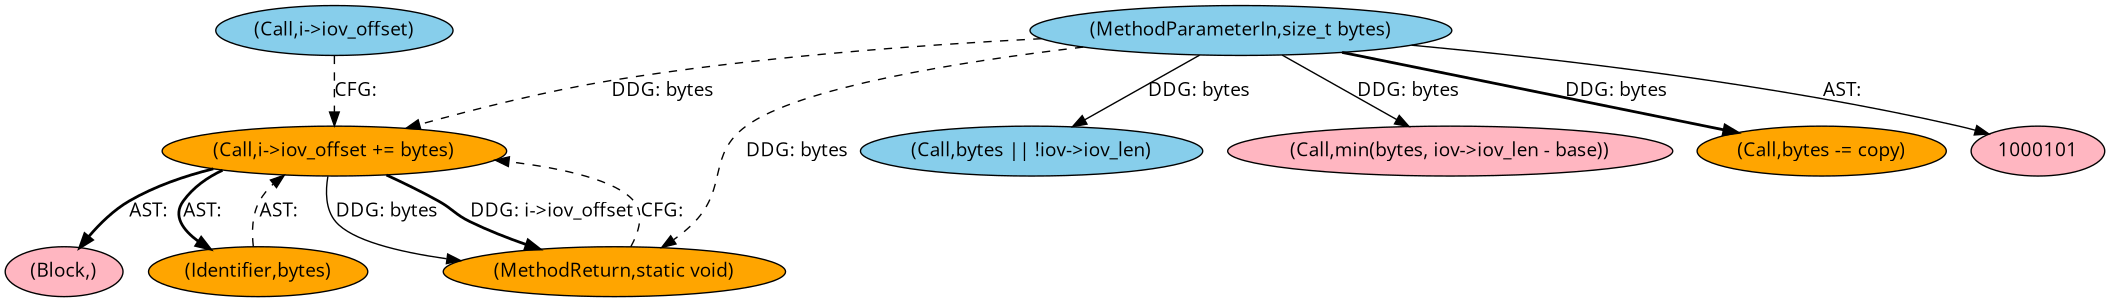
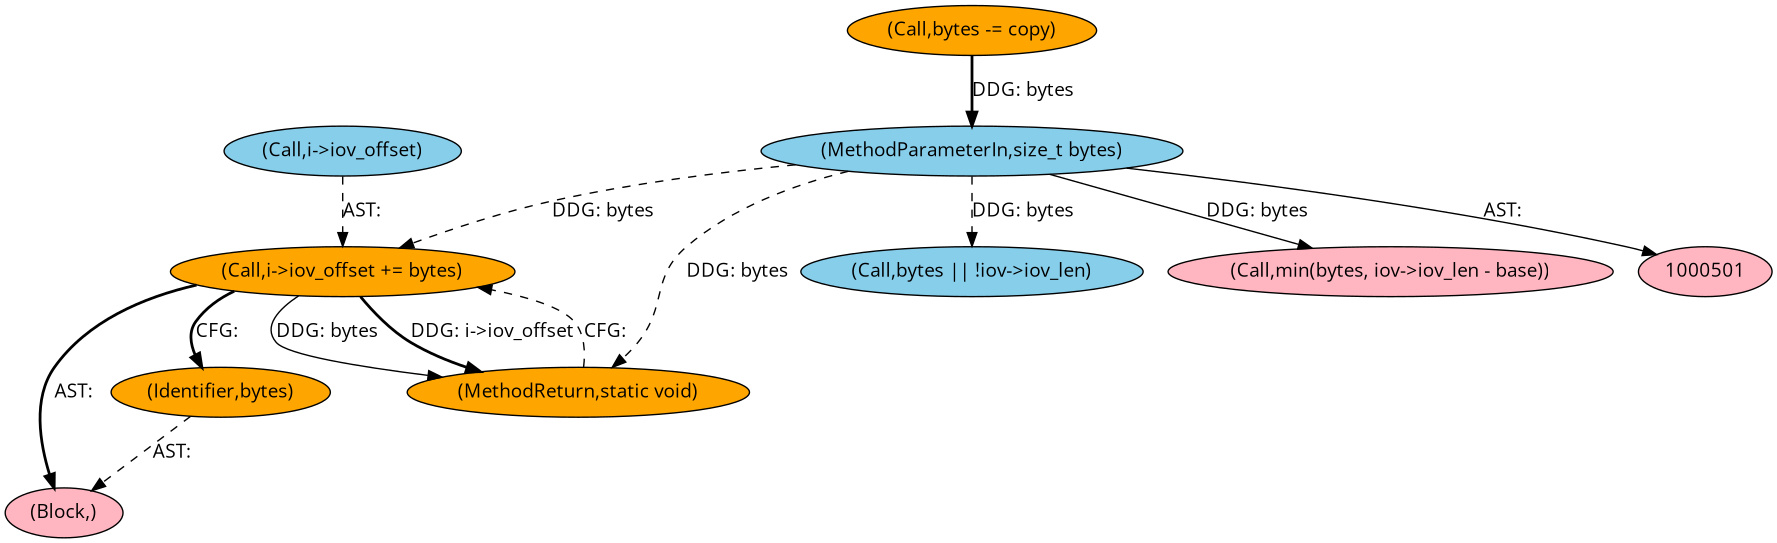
edge "(MethodParameterIn,size_t bytes)" -> "(Call,bytes || !iov->iov_len)": style solid -> dashed
edge "(Call,i->iov_offset)" -> "(Call,i->iov_offset += bytes)": label "CFG: " -> "AST: "
edge "(MethodParameterIn,size_t bytes)" -> "(Call,bytes -= copy)": reversed
node "1000101": label "1000101" -> "1000501"
edge "(Call,i->iov_offset += bytes)" -> "(Identifier,bytes)": label "AST: " -> "CFG: "
edge "(Identifier,bytes)" -> "(Call,i->iov_offset += bytes)": now "(Identifier,bytes)" -> "(Block,)"
